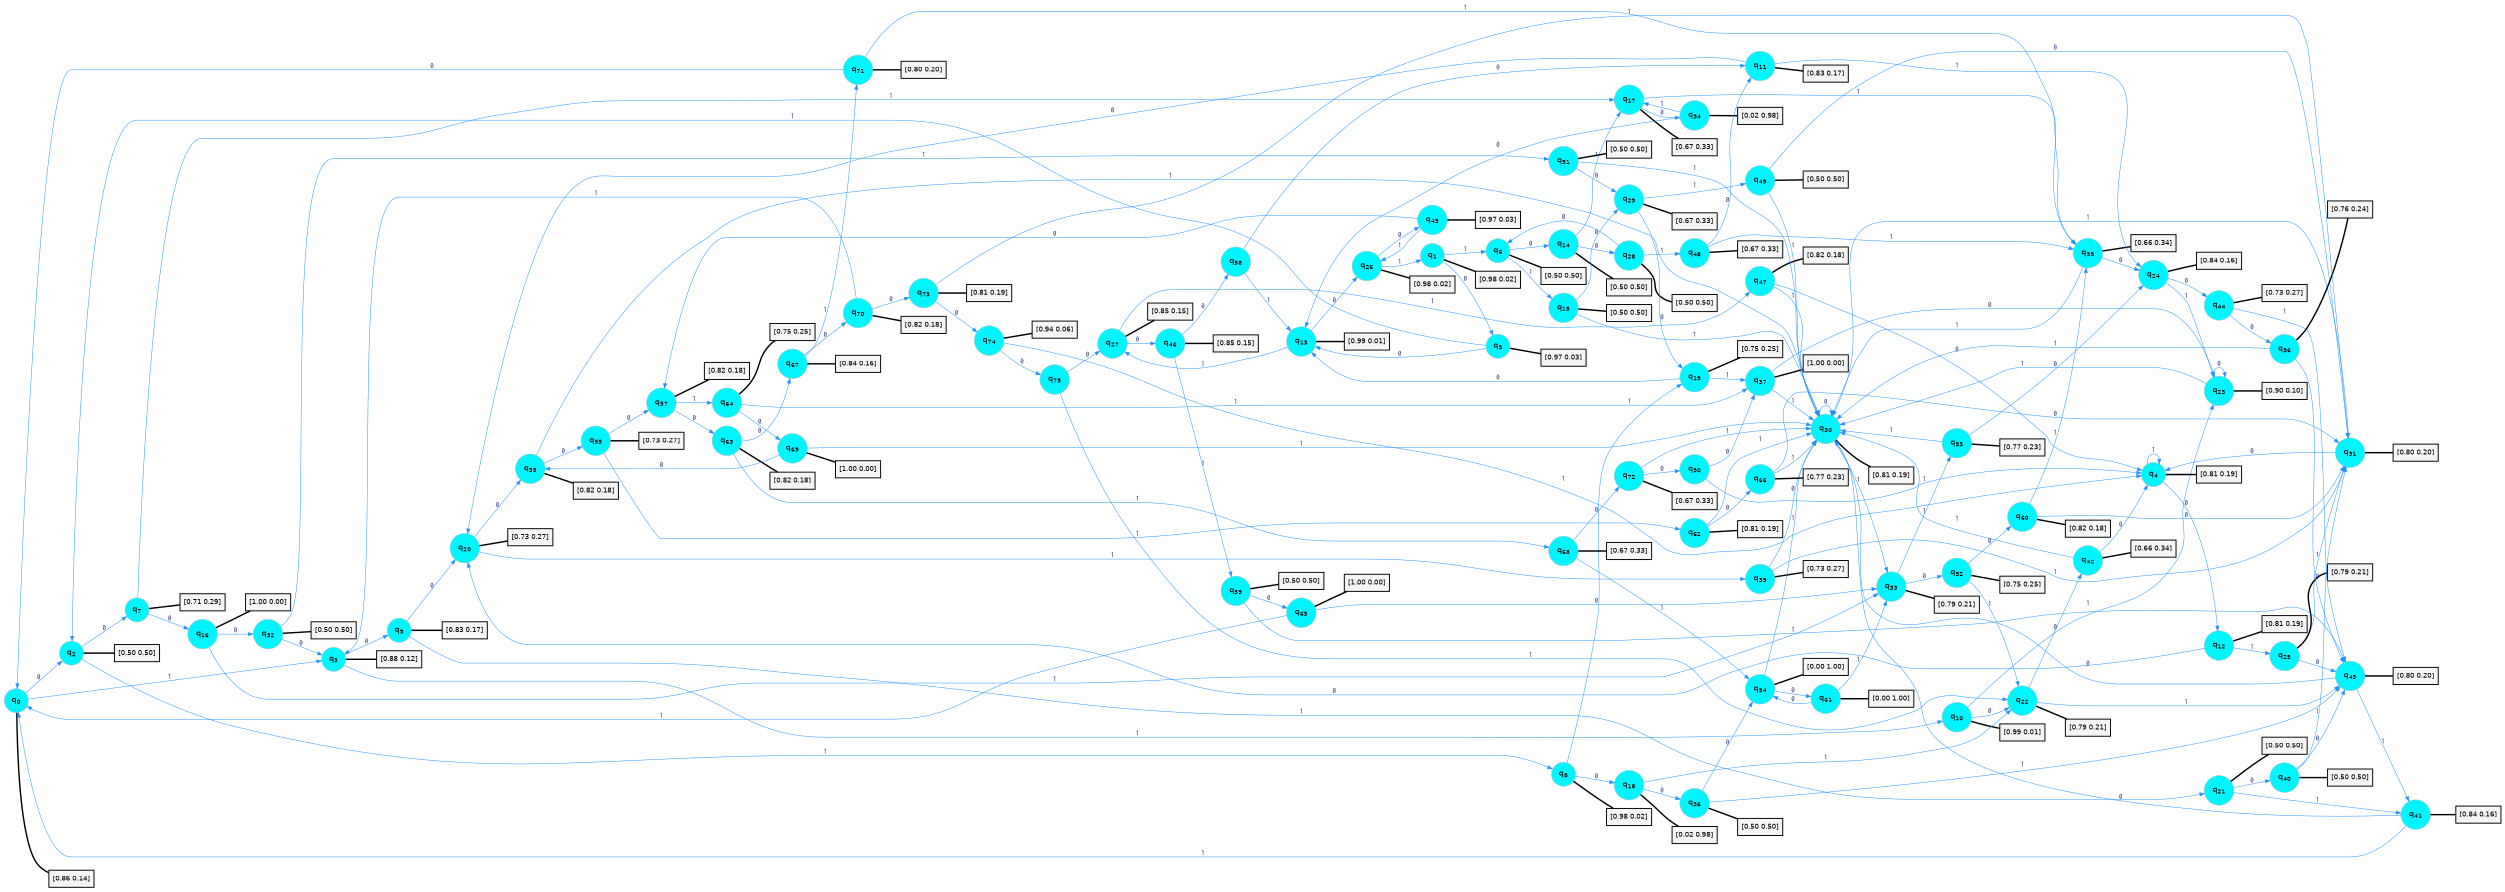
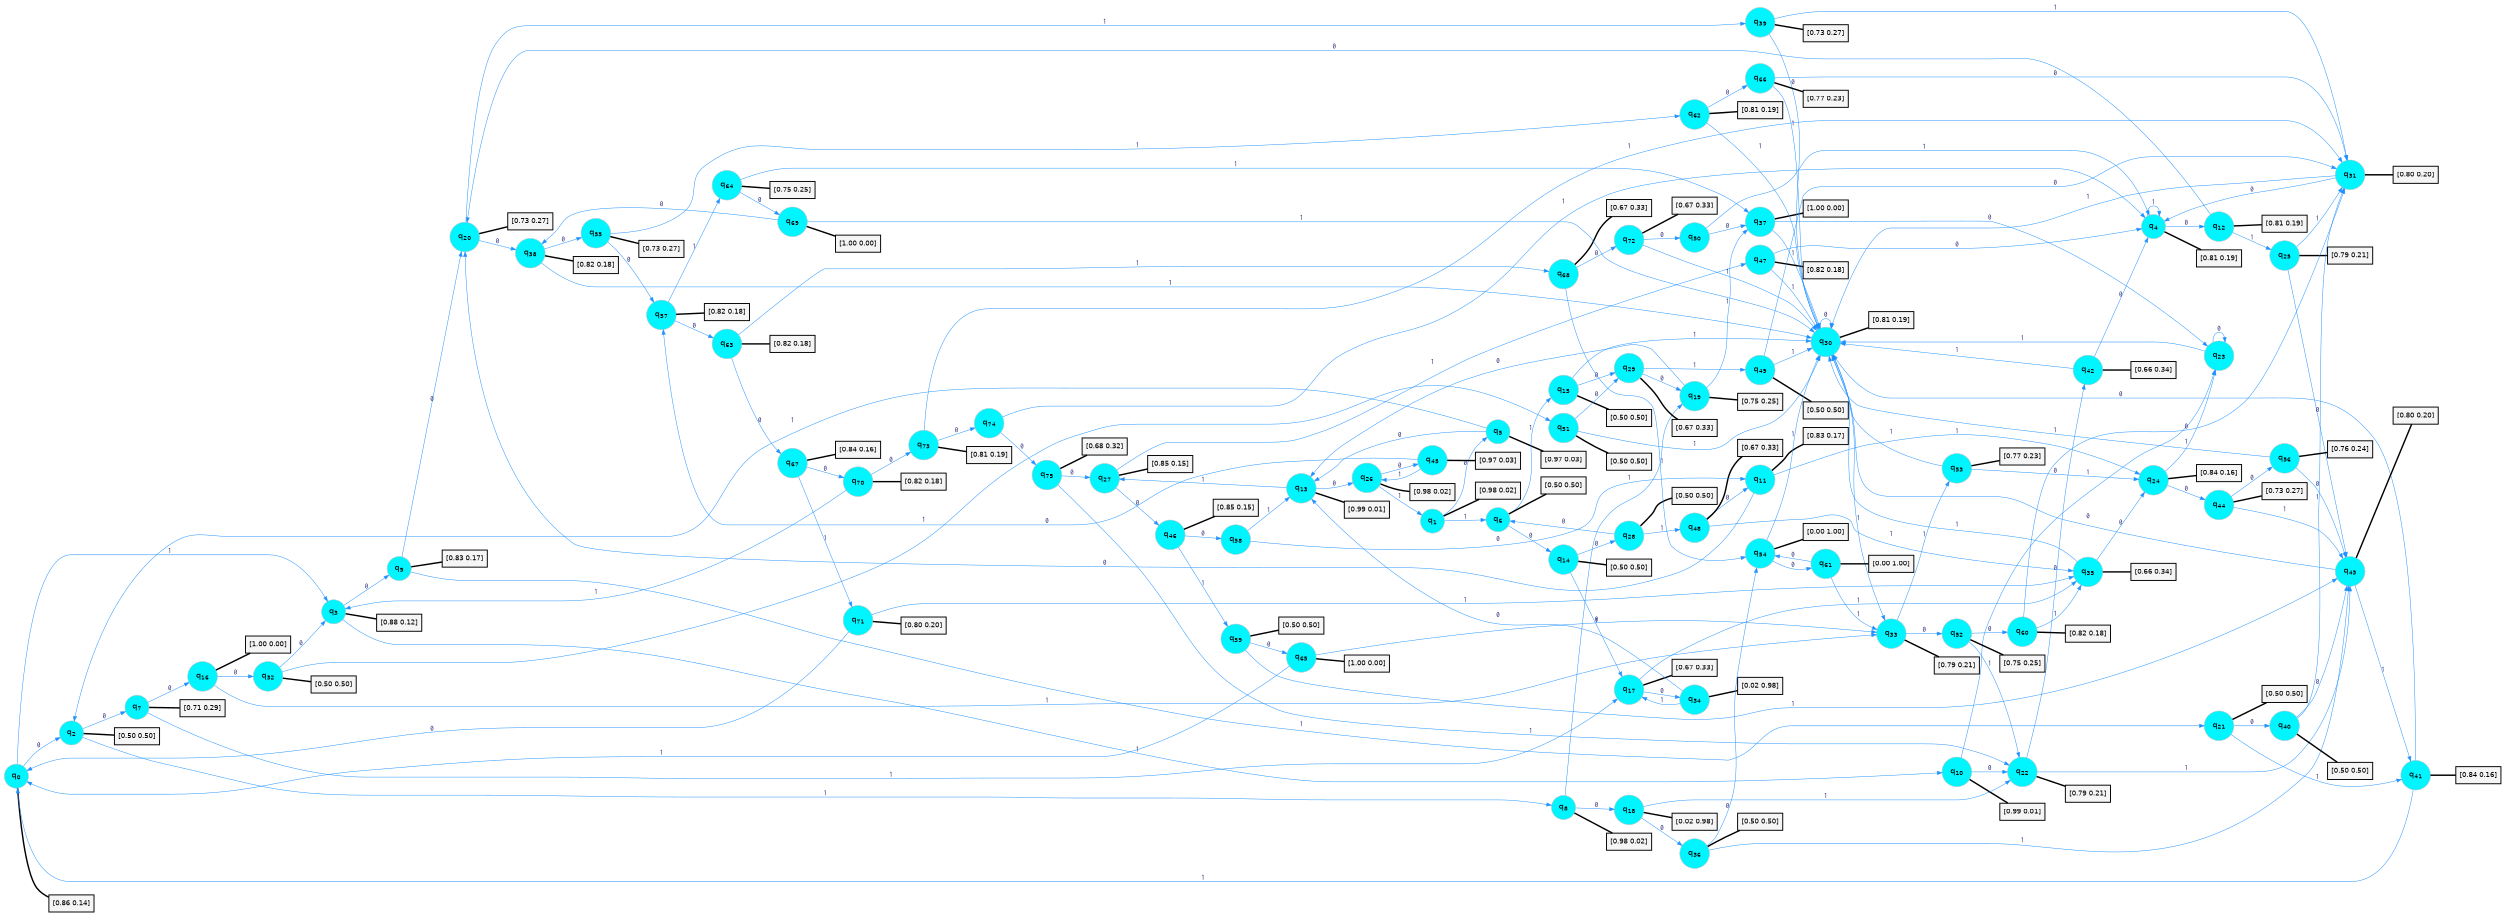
node "[0.94 0.06]": removed
node "[0.90 0.10]": removed
node "[0.68 0.32]": added
